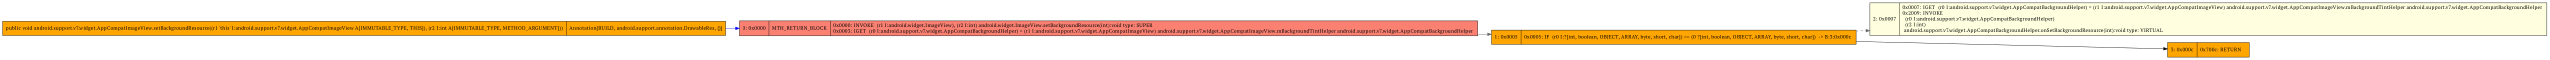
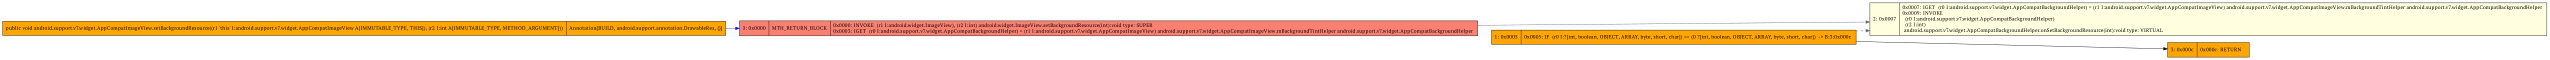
node "2: 0x0007": text "0x2009: INVOKE" -> "0x0009: INVOKE"
edge "0: 0x0000" -> "1: 0x0005": now "0: 0x0000" -> "2: 0x0007"
node "3: 0x000c": text "0x700c: RETURN" -> "0x000c: RETURN"
